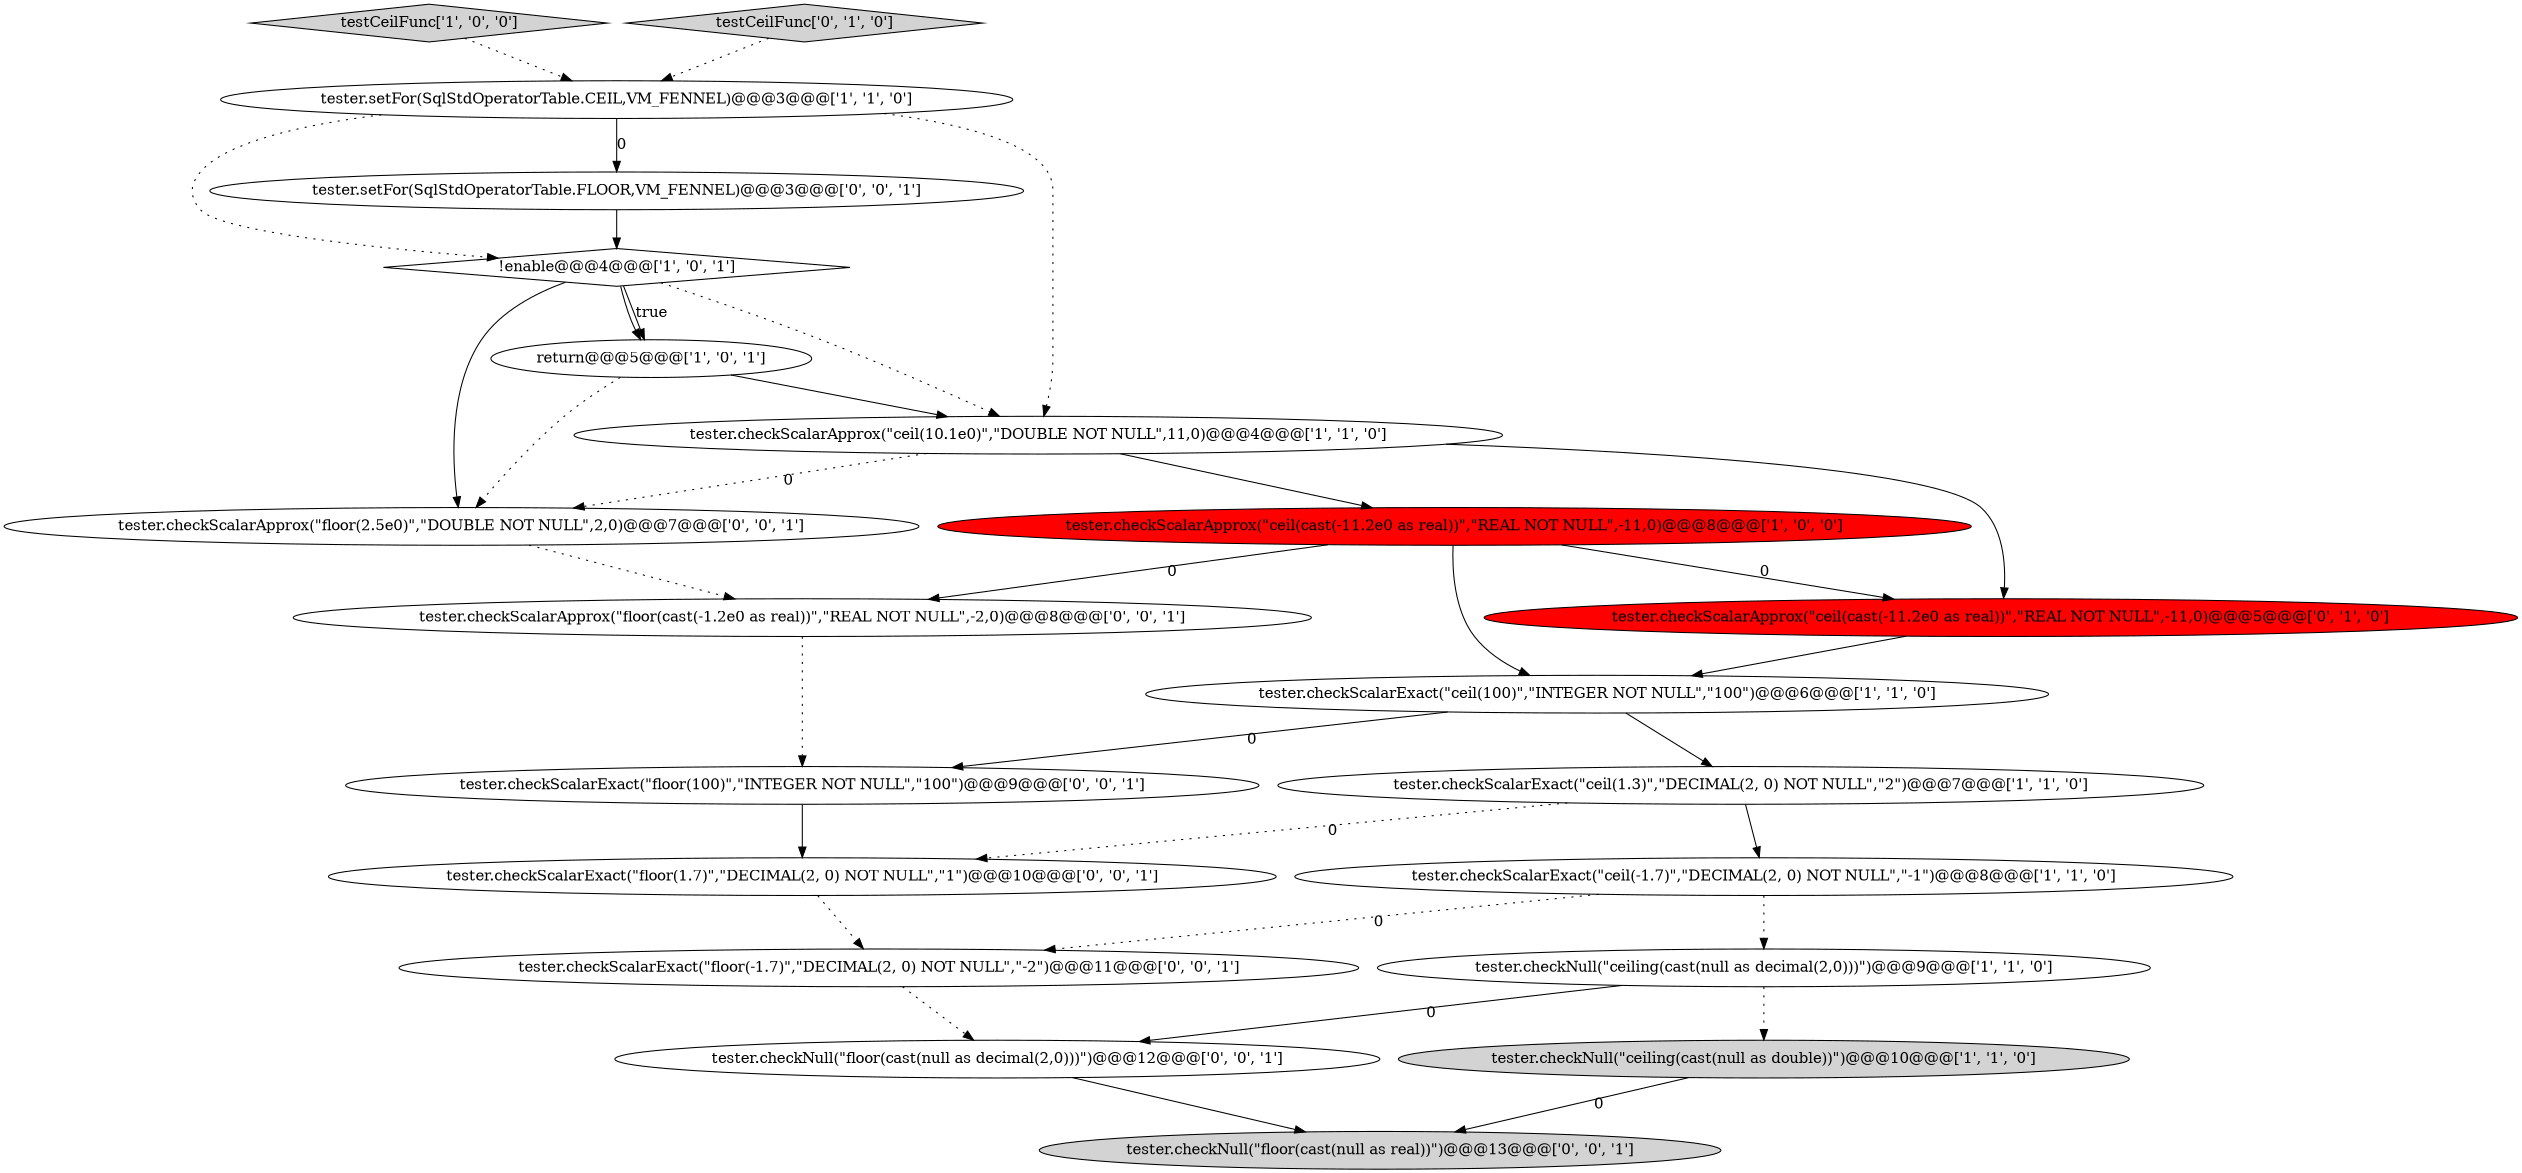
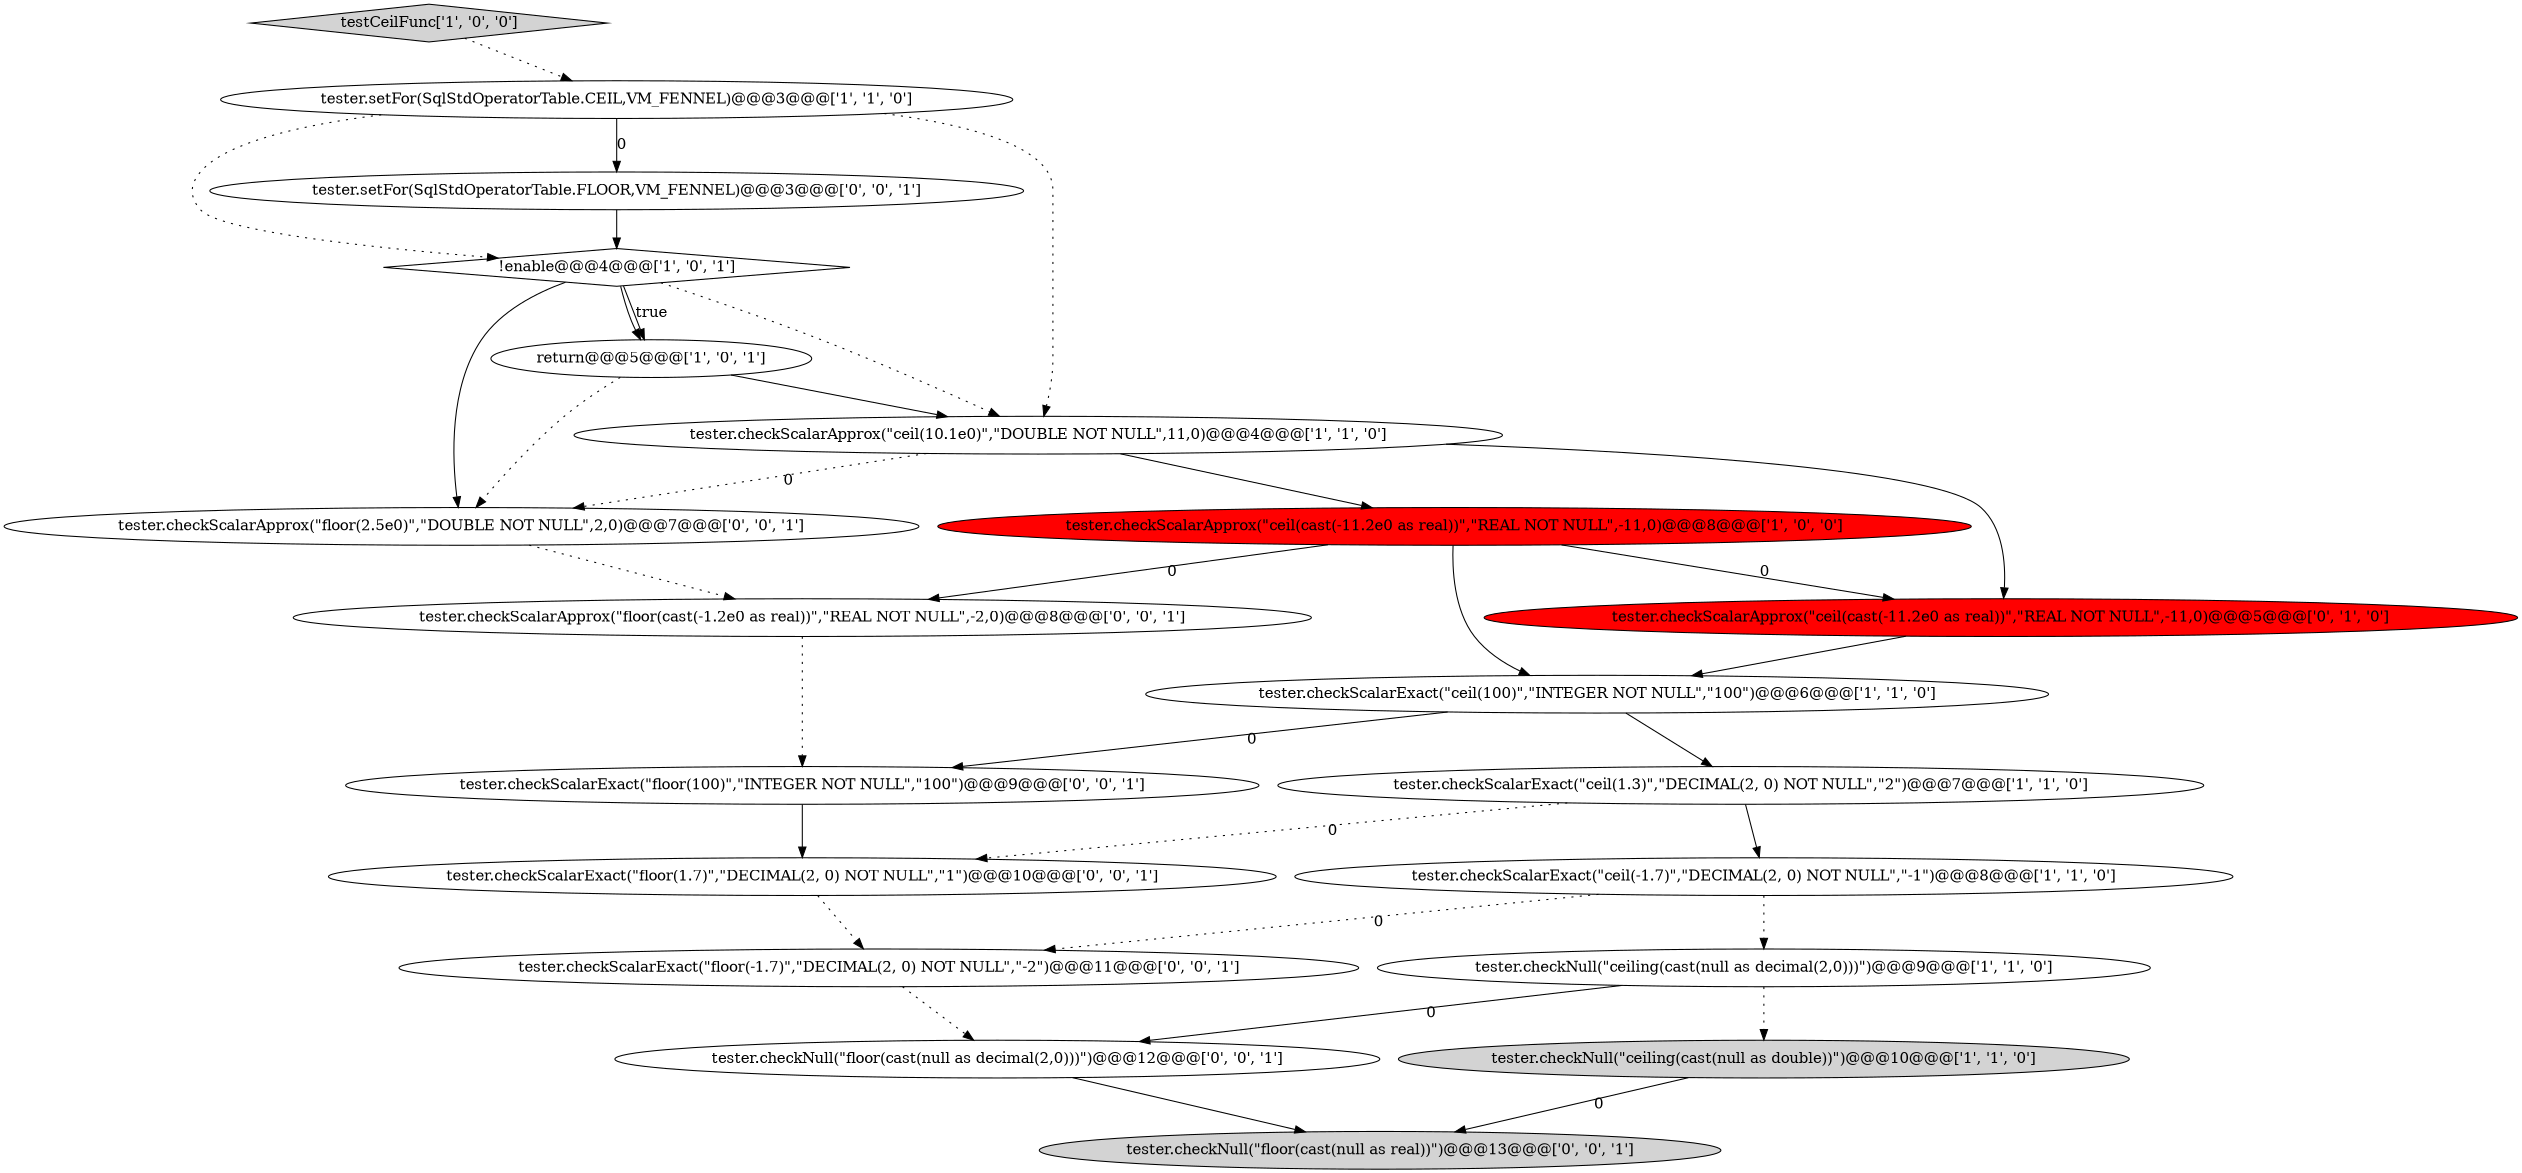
node "testCeilFunc['0', '1', '0']": removed
